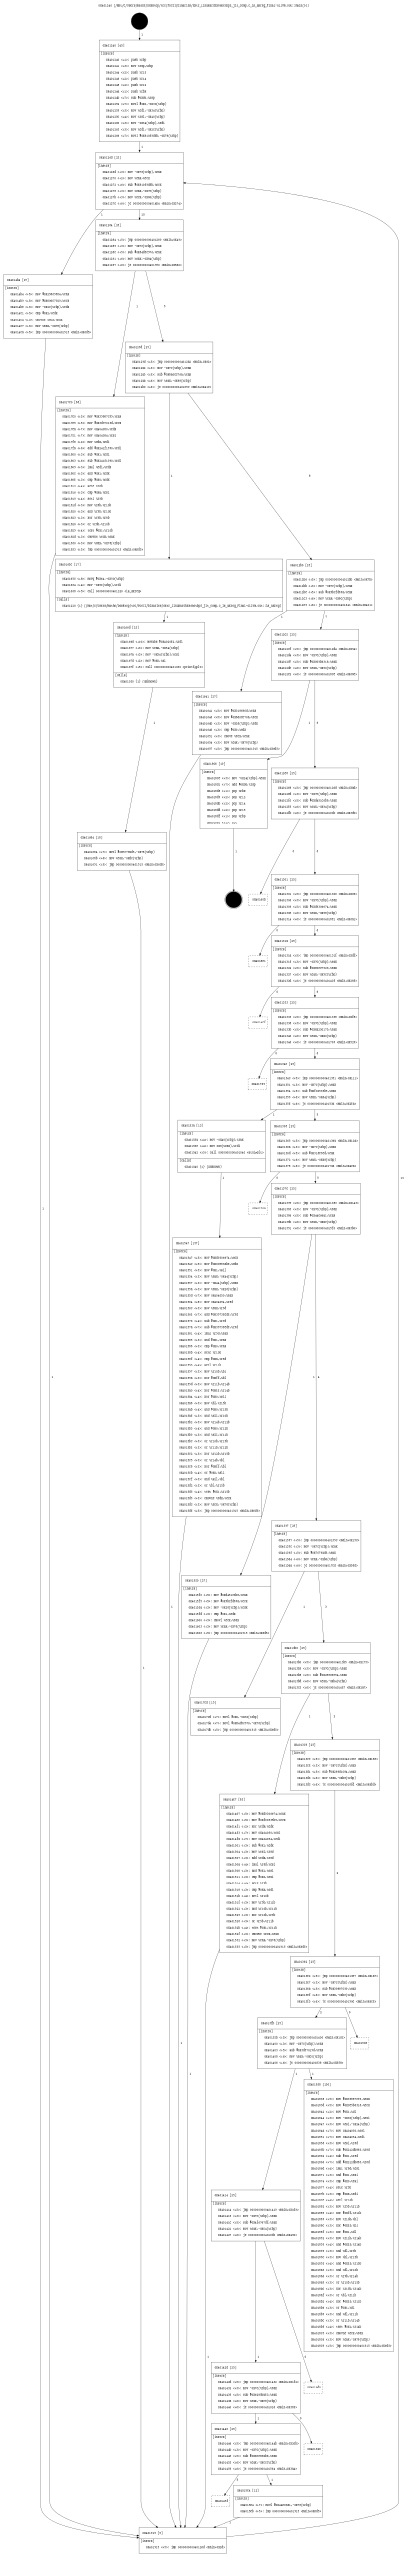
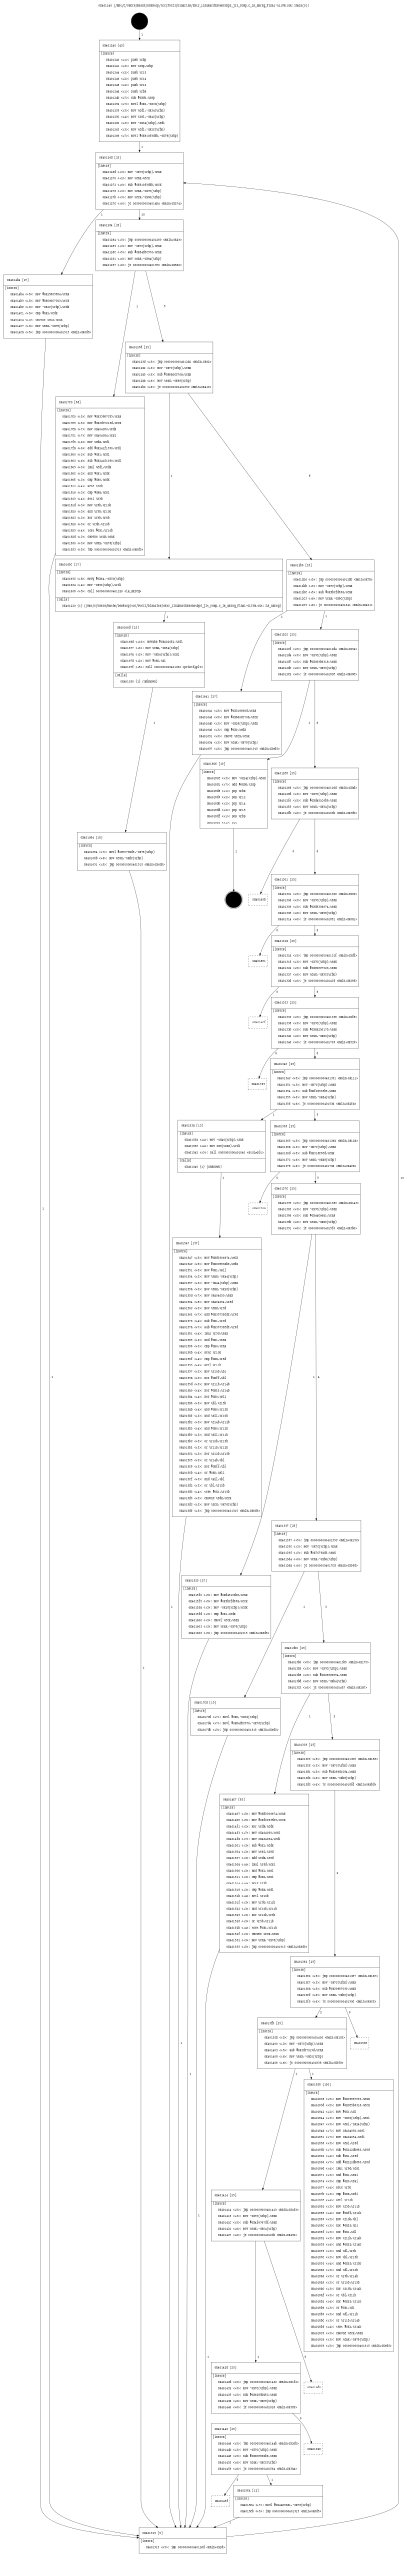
edge "0x4017cd [19]" -> "0x401915 [5]": added, label "1"
edge "0x40142d [25]" -> "0x401446 [25]": removed, label "1"
